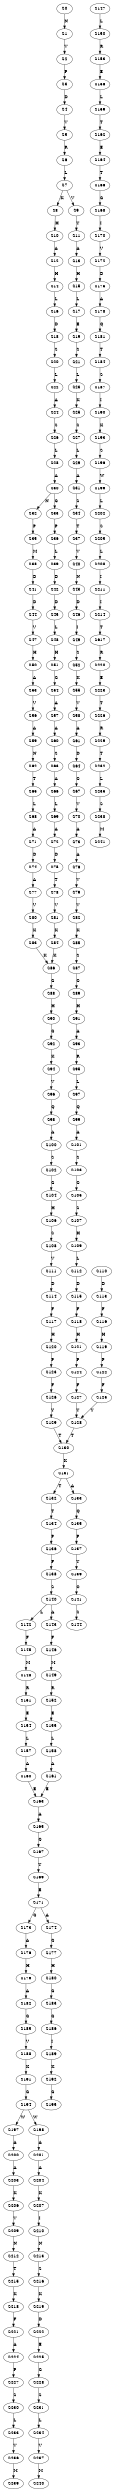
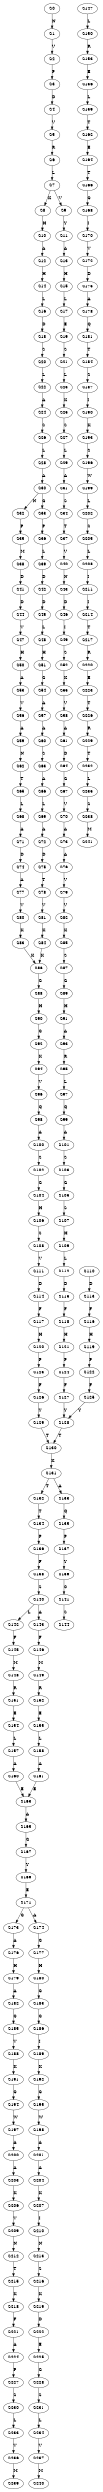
node "S617": label "S617" -> "S217"
edge "S194" -> "S198": now "S195" -> "S198"
